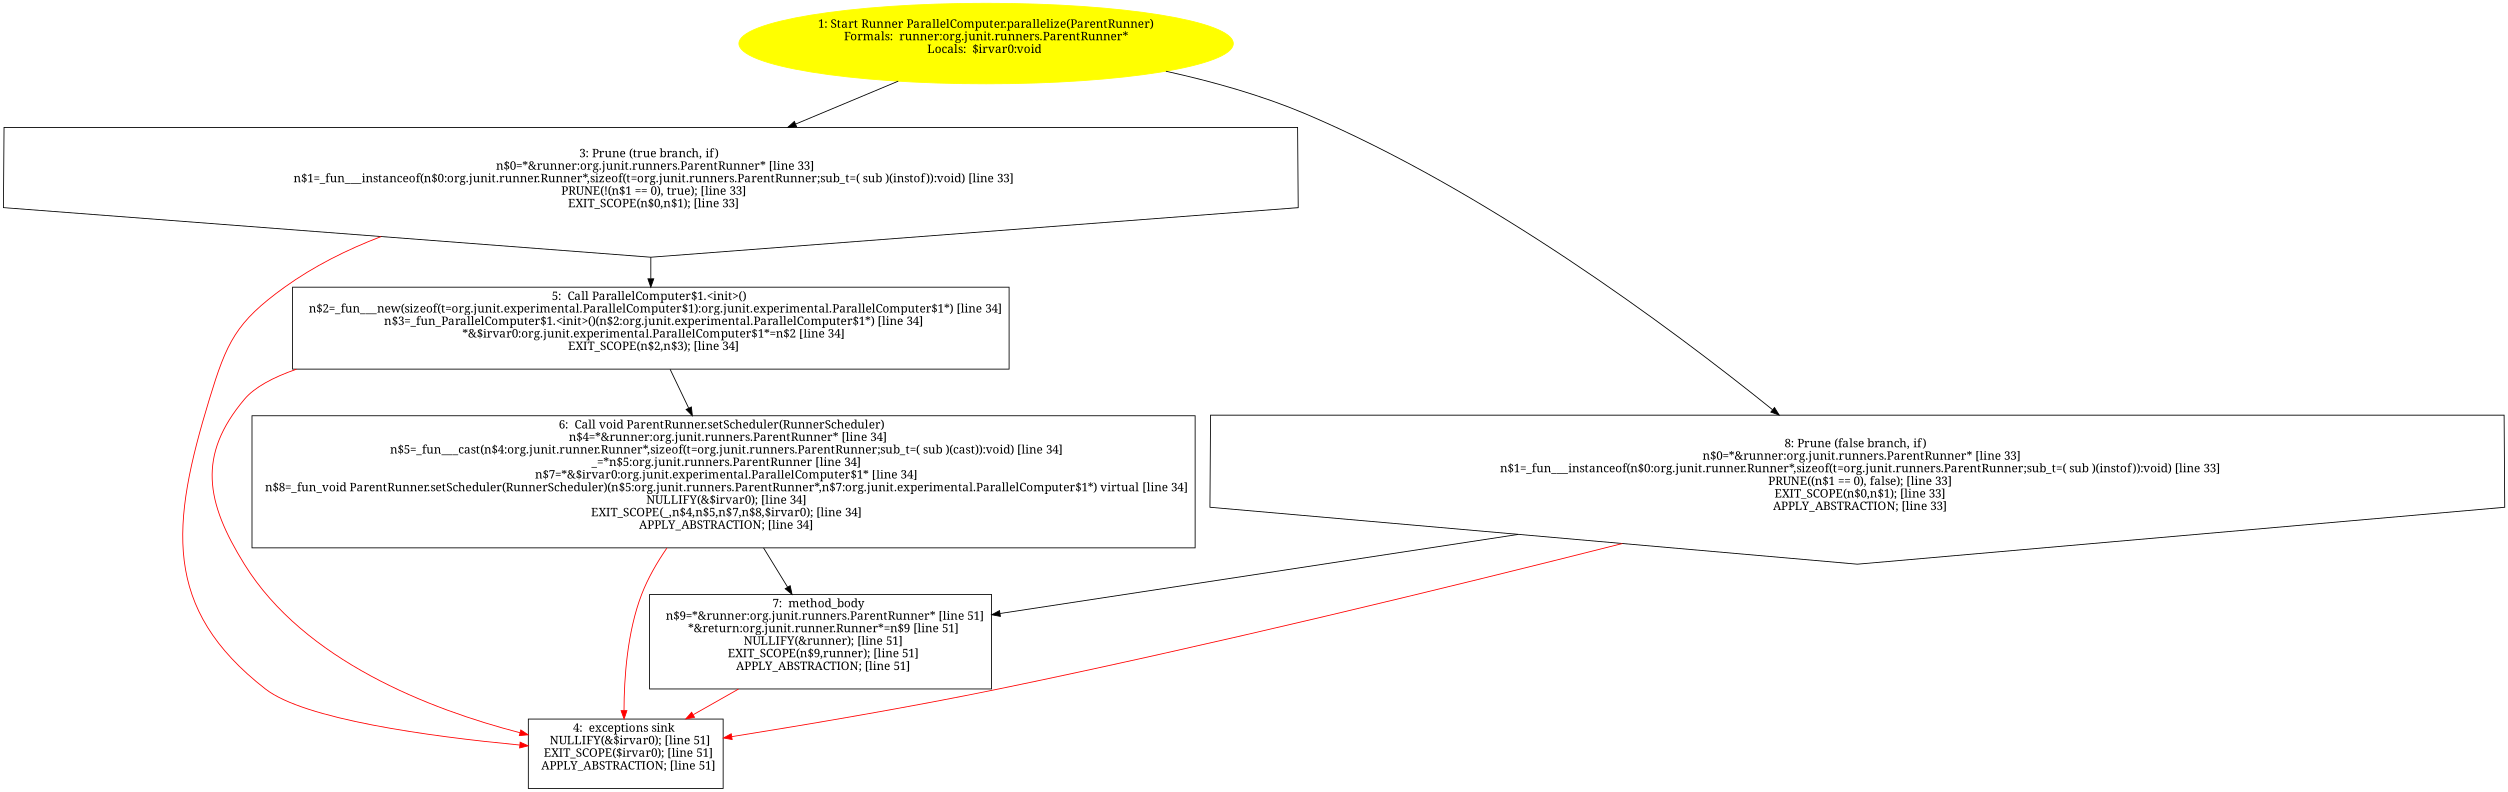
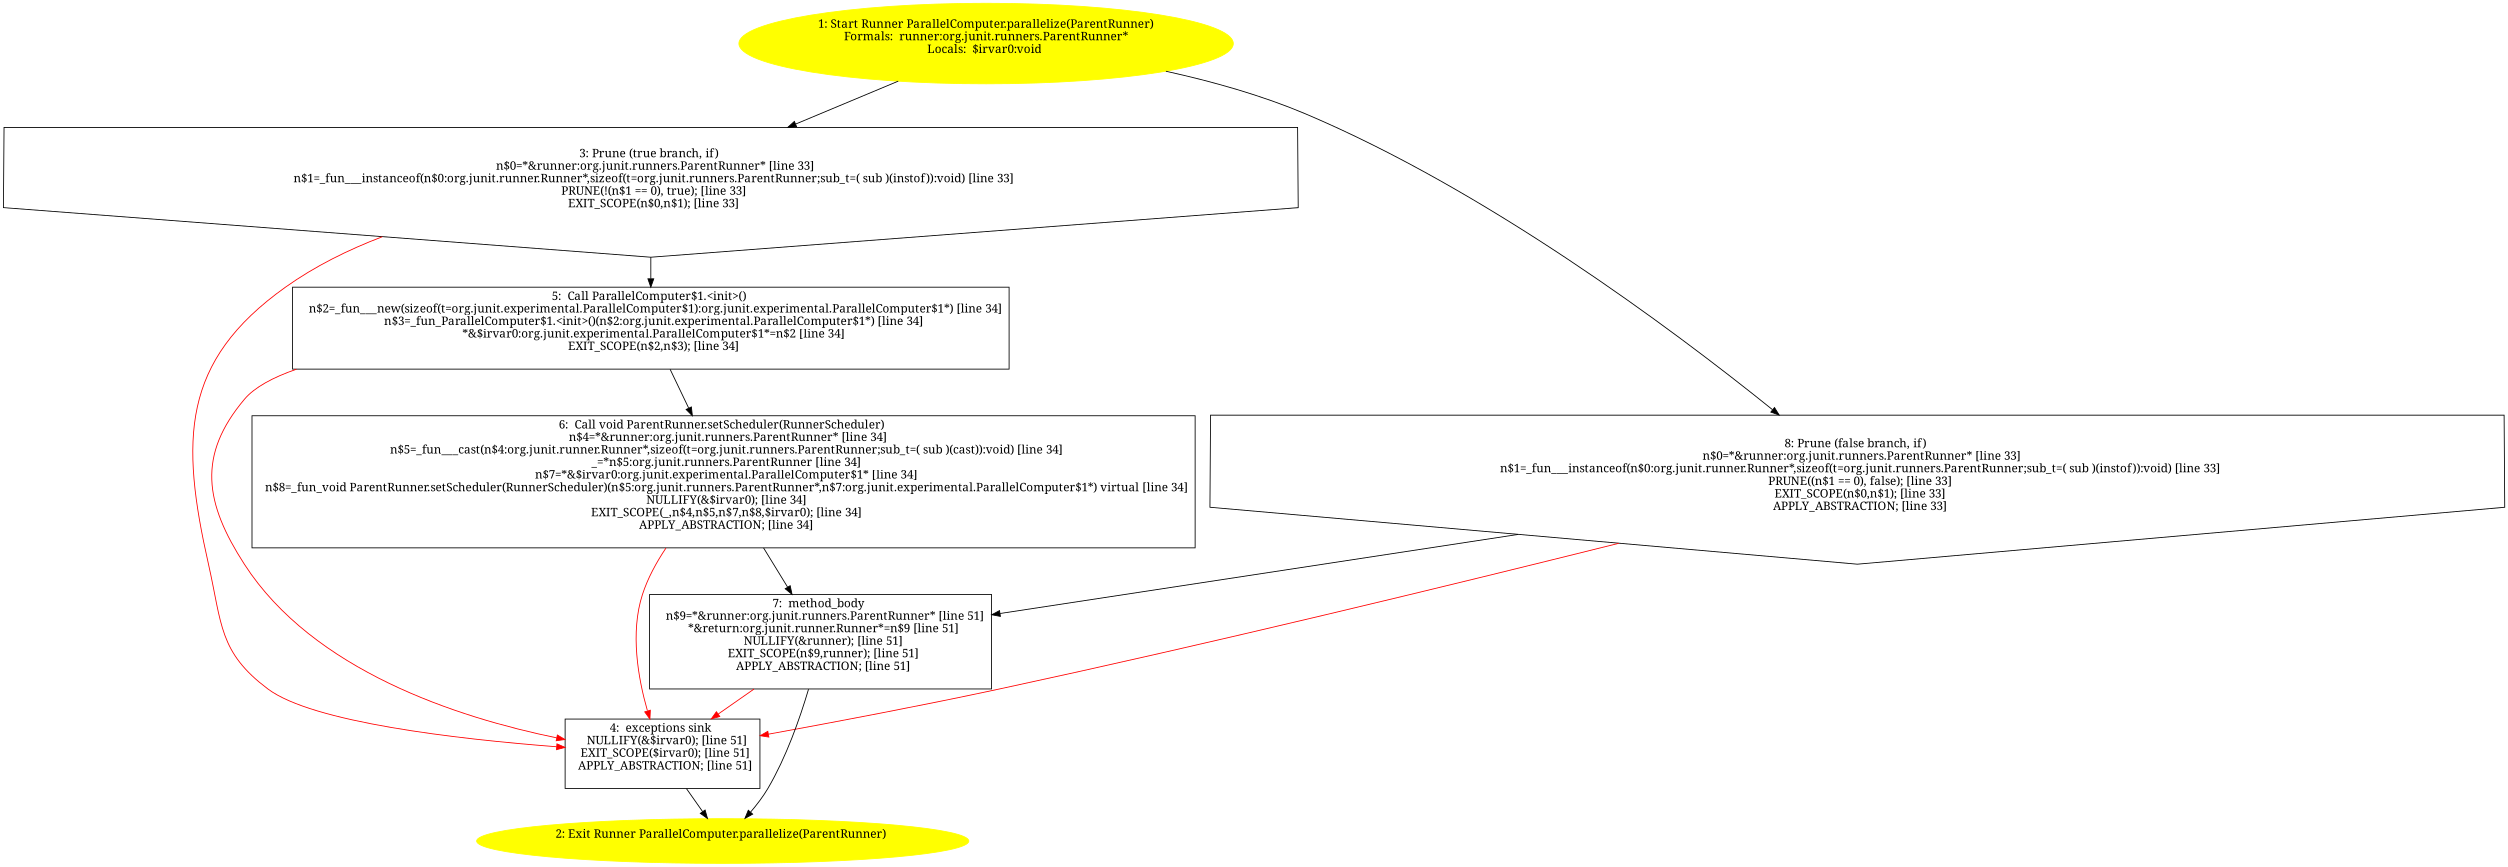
node "2: Exit Runner ParallelComputer.parallelize(ParentRunner)": added
